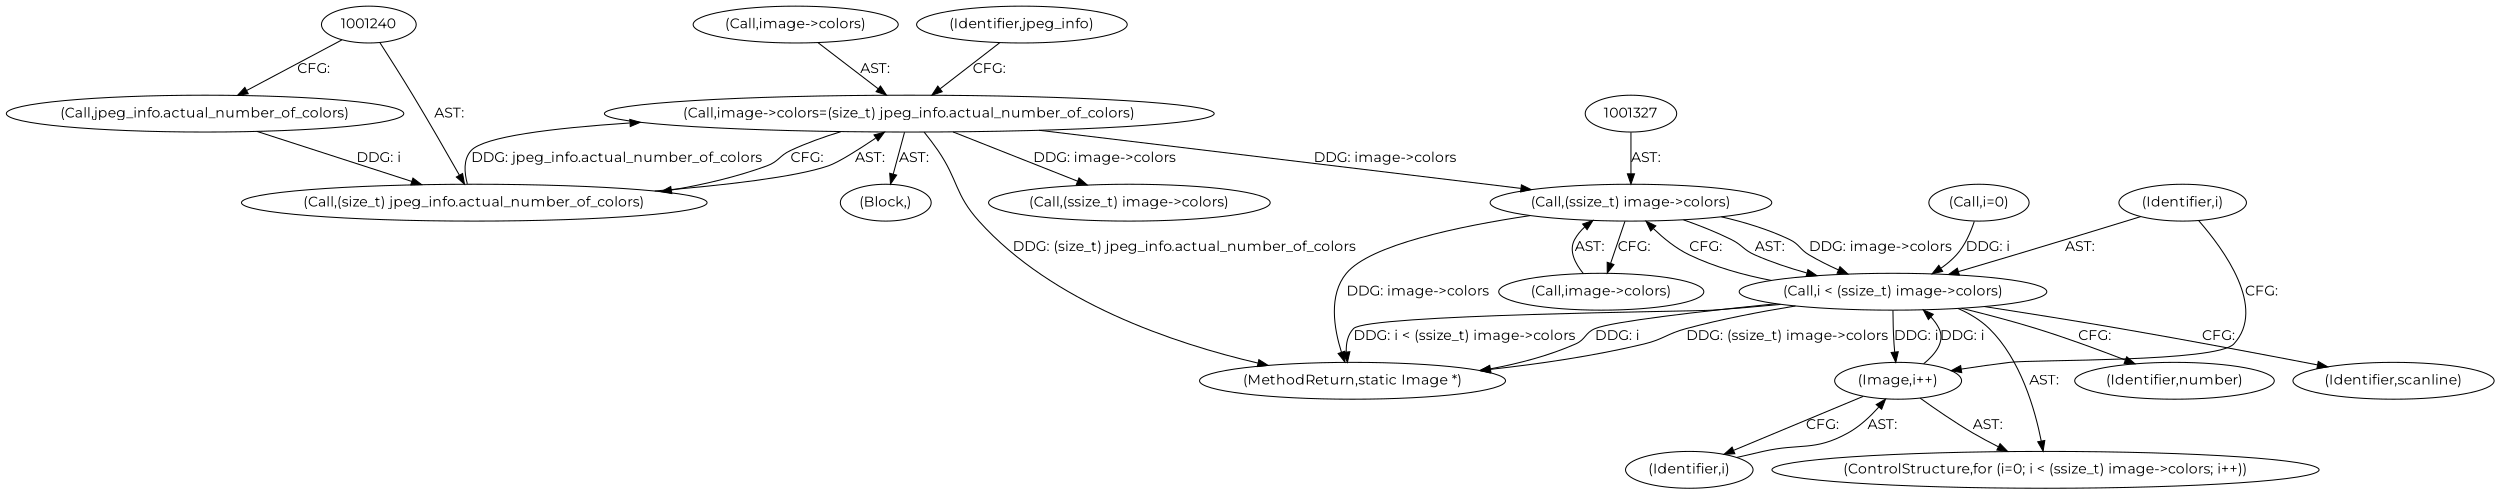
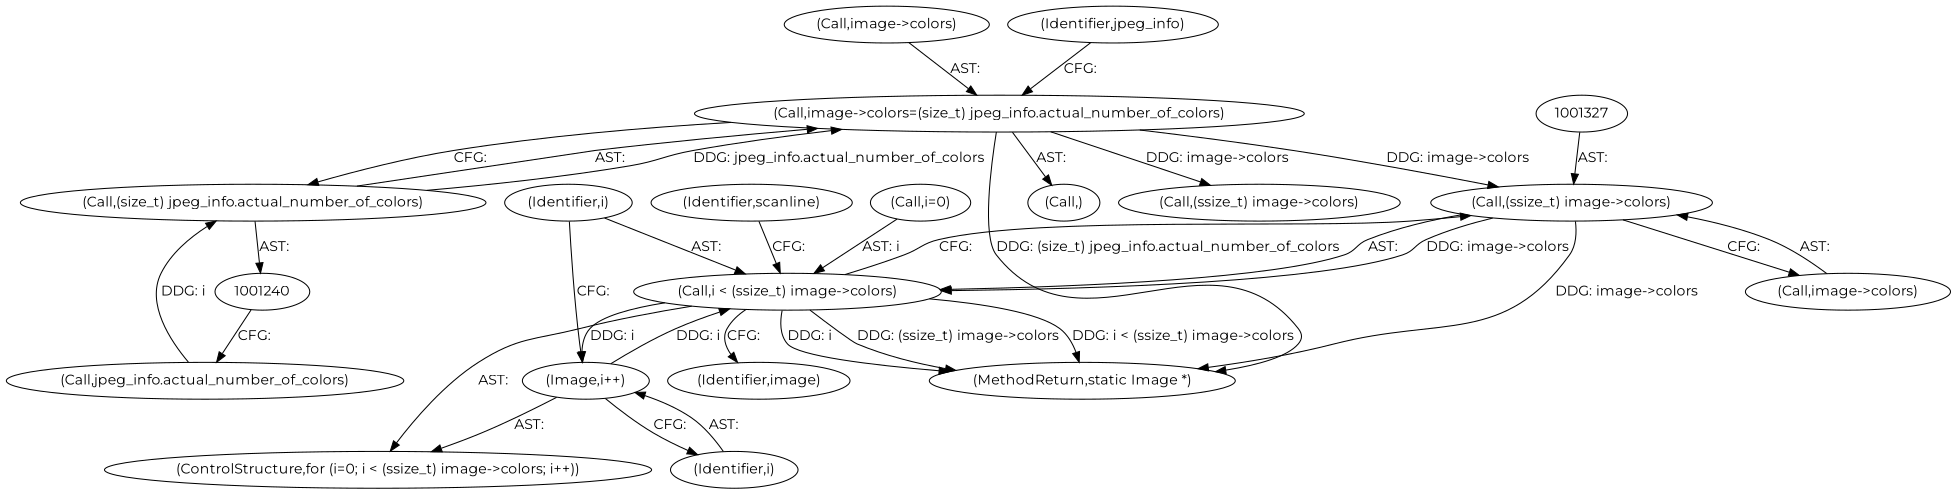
edge "1001240" -> "(Call,(size_t) jpeg_info.actual_number_of_colors)": reversed
node "(Block,)": label "(Block,)" -> "(Call,)"
edge "(Call,i=0)" -> "(Call,i < (ssize_t) image->colors)": label "DDG: i" -> "AST: i"
edge "(Call,i < (ssize_t) image->colors)" -> "(Identifier,scanline)": reversed
node "(Identifier,number)": label "(Identifier,number)" -> "(Identifier,image)"
